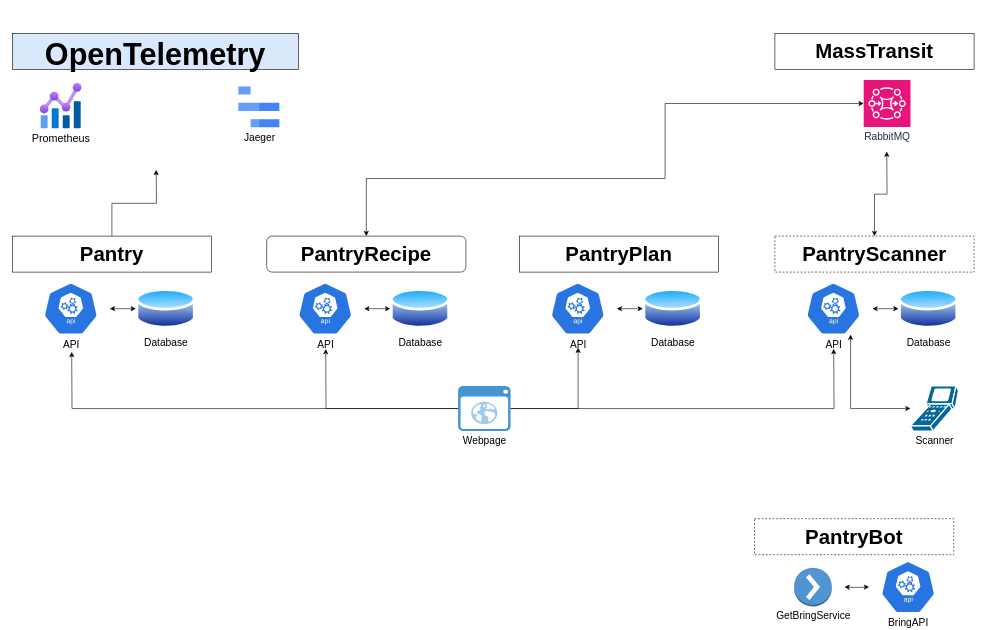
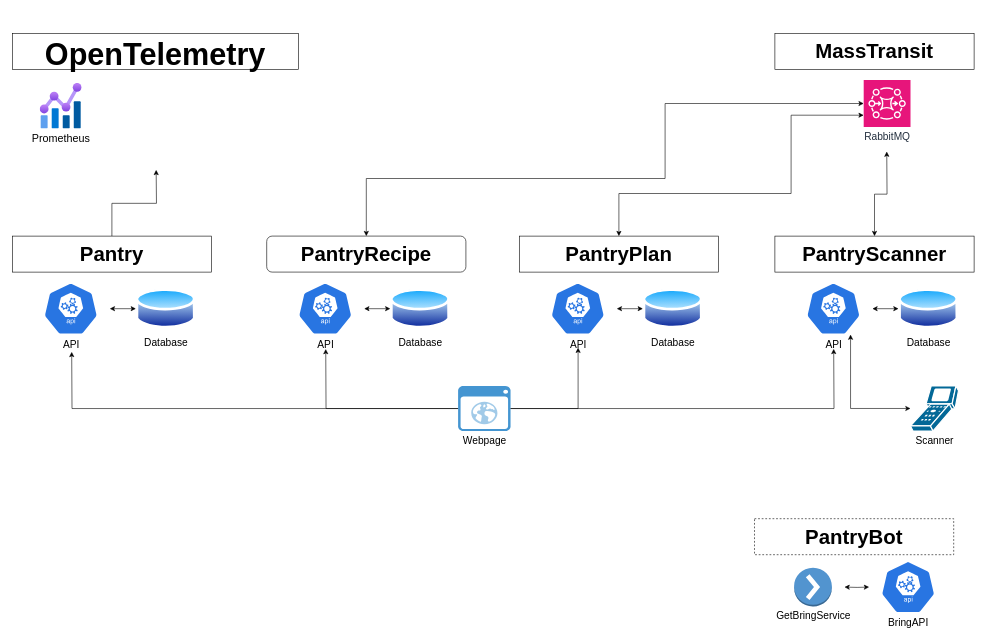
node "OpenTelemetry": fillcolor #dae8fc -> #ffffff
node "Jaeger": removed
edge "RabbitMQ" -- "PantryPlan": added
node "PantryScanner": style dashed -> solid
